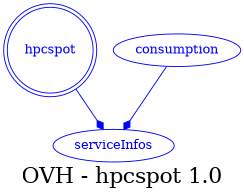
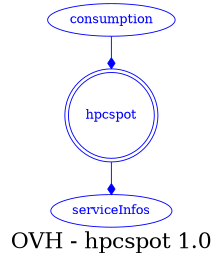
edge "consumption" -> "serviceInfos": now "consumption" -> "hpcspot"
